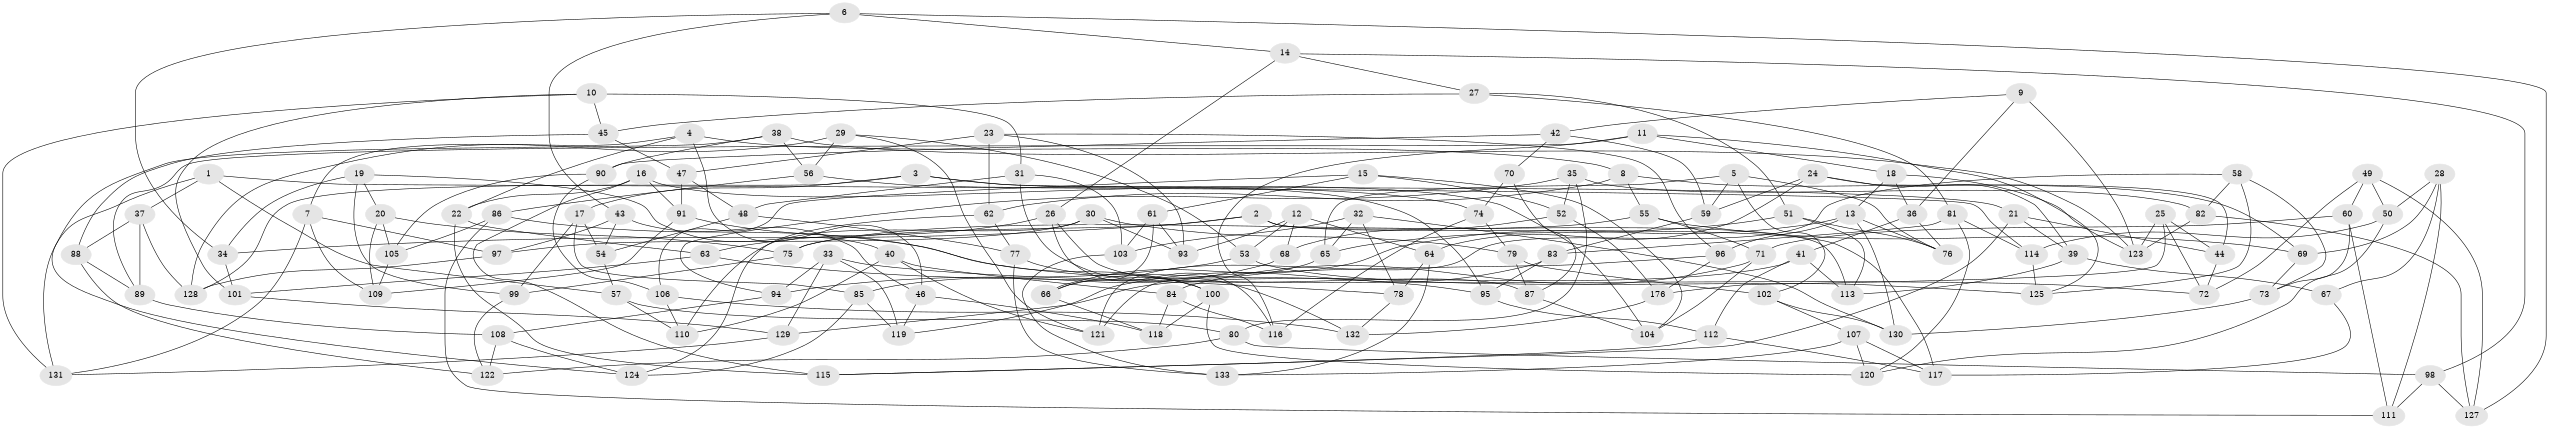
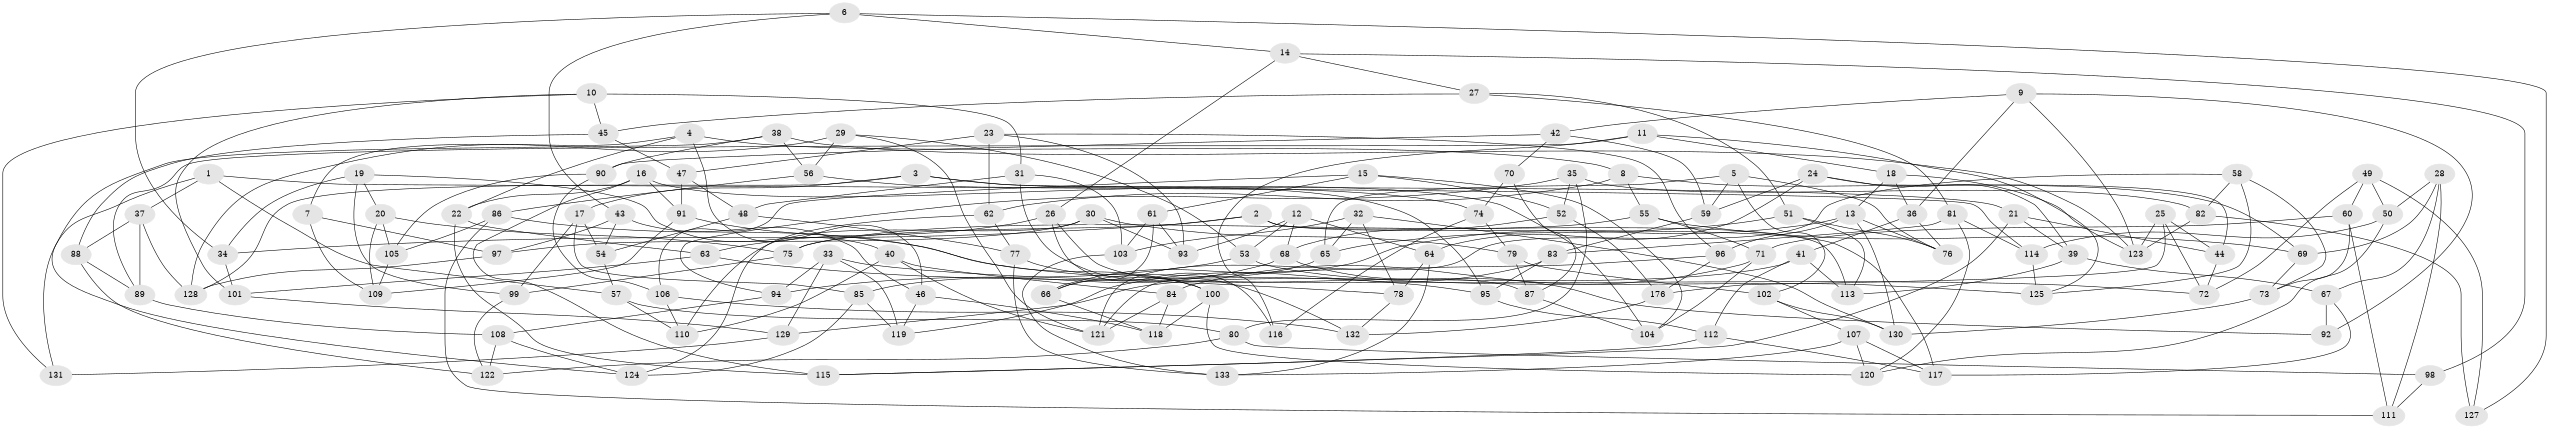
edge "84" -- "116": now "84" -- "121"
edge "7" -- "131": removed
node "92": added
edge "98" -- "127": removed
